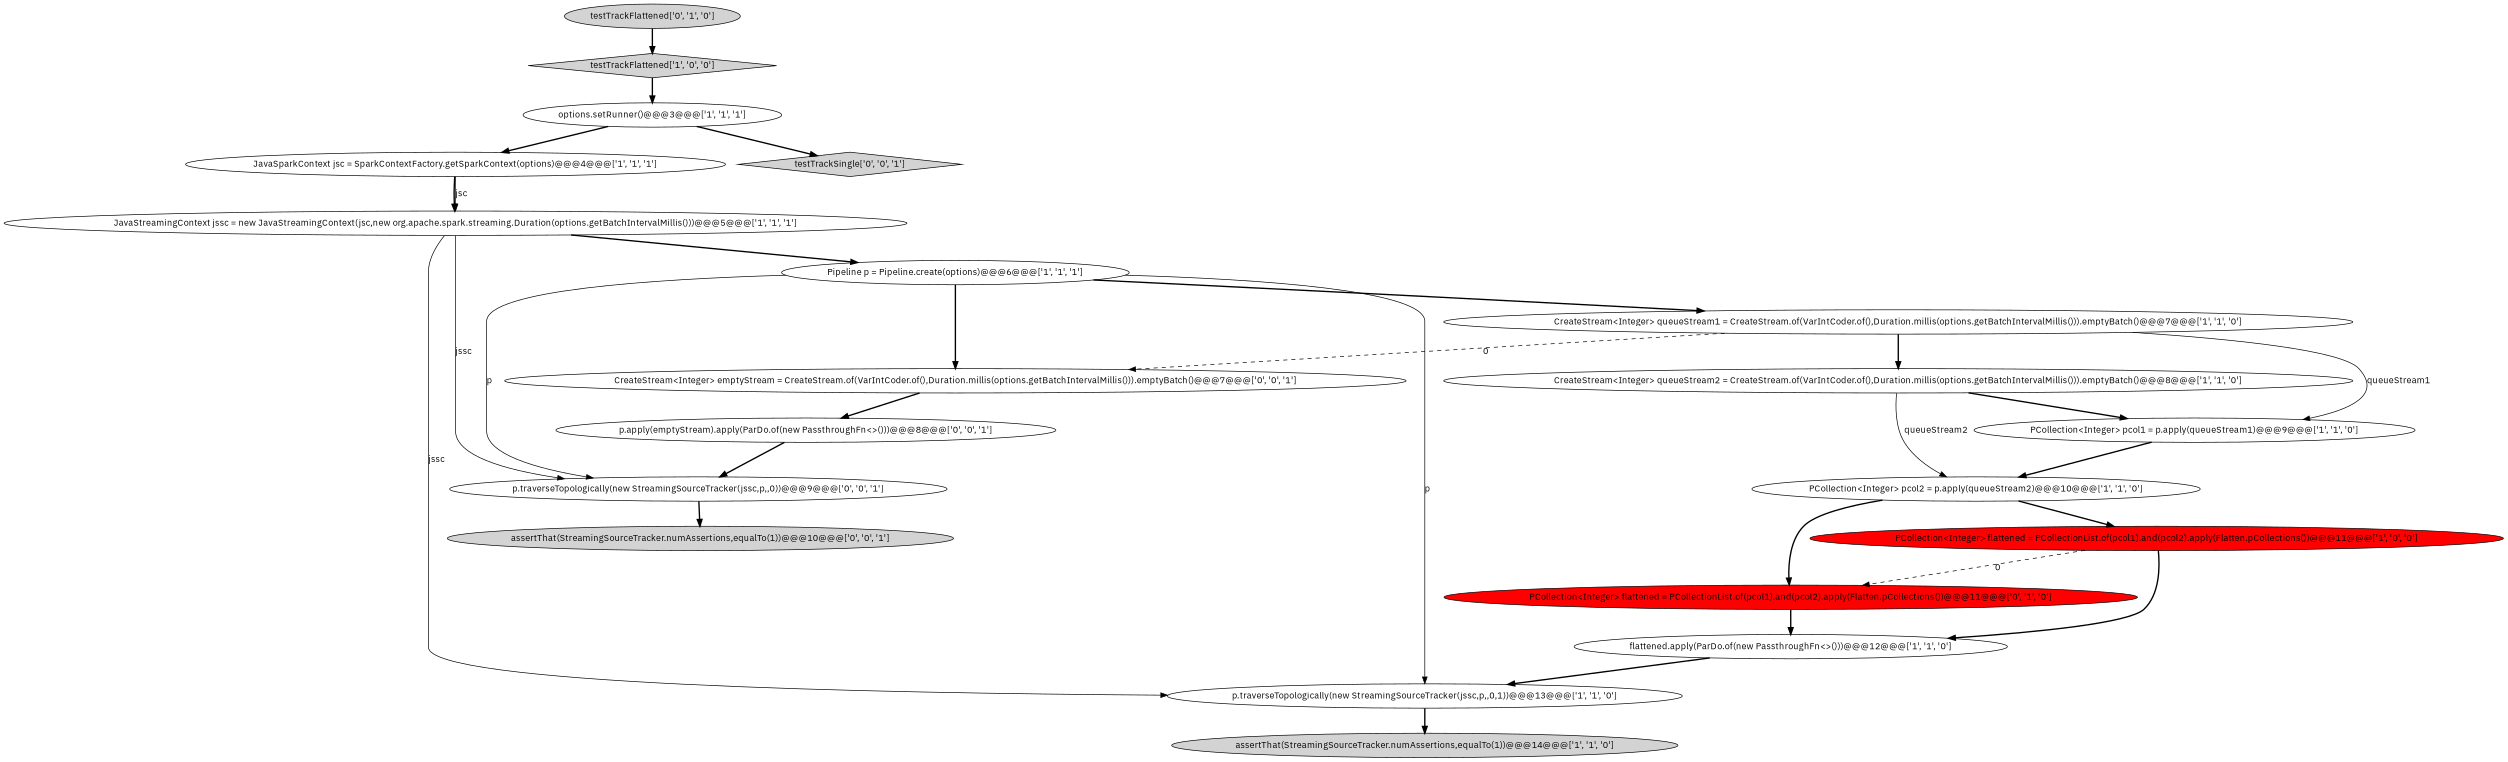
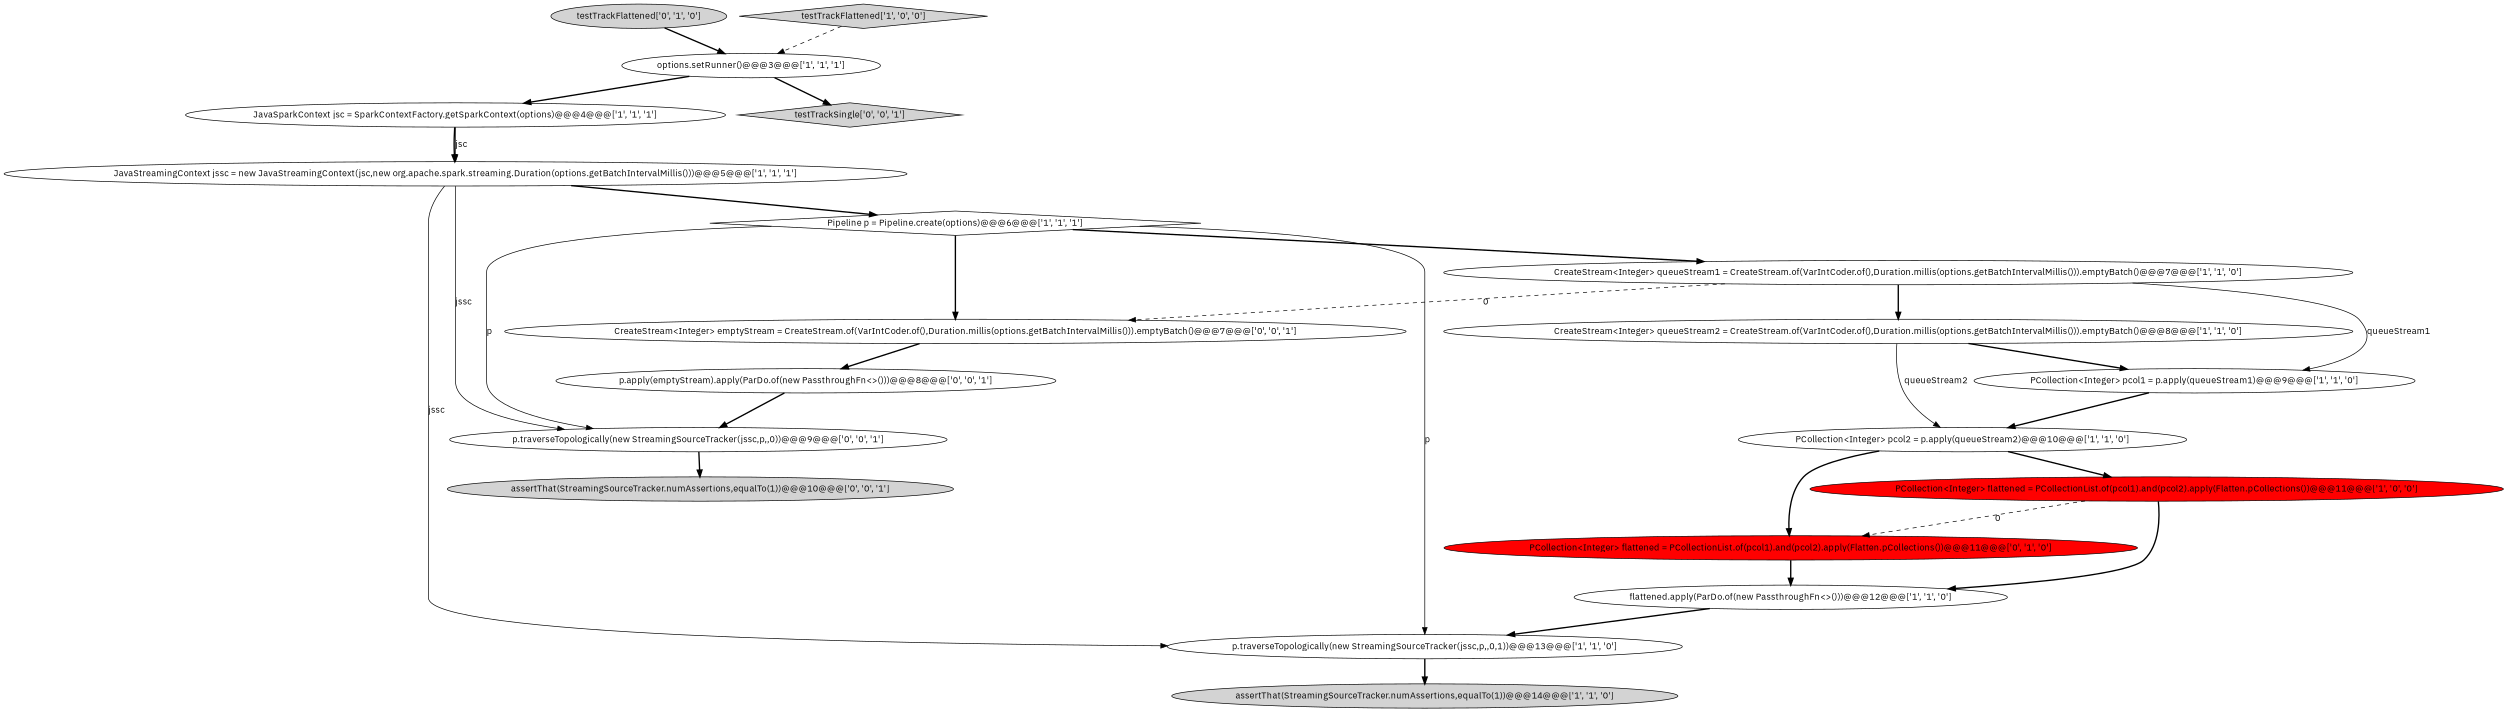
edge "testTrackFlattened['0', '1', '0']" -> "testTrackFlattened['1', '0', '0']": now "testTrackFlattened['0', '1', '0']" -> "options.setRunner()@@@3@@@['1', '1', '1']"
edge "testTrackFlattened['1', '0', '0']" -> "options.setRunner()@@@3@@@['1', '1', '1']": style bold -> dashed
node "Pipeline p = Pipeline.create(options)@@@6@@@['1', '1', '1']": shape ellipse -> diamond
